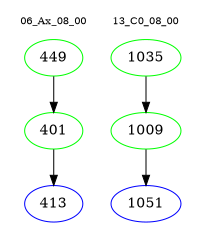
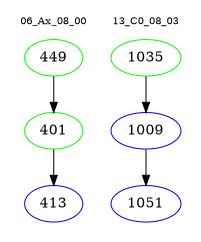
cluster "13_C0_08_00": label "13_C0_08_00" -> "13_C0_08_03"
node "1009": color green -> blue
